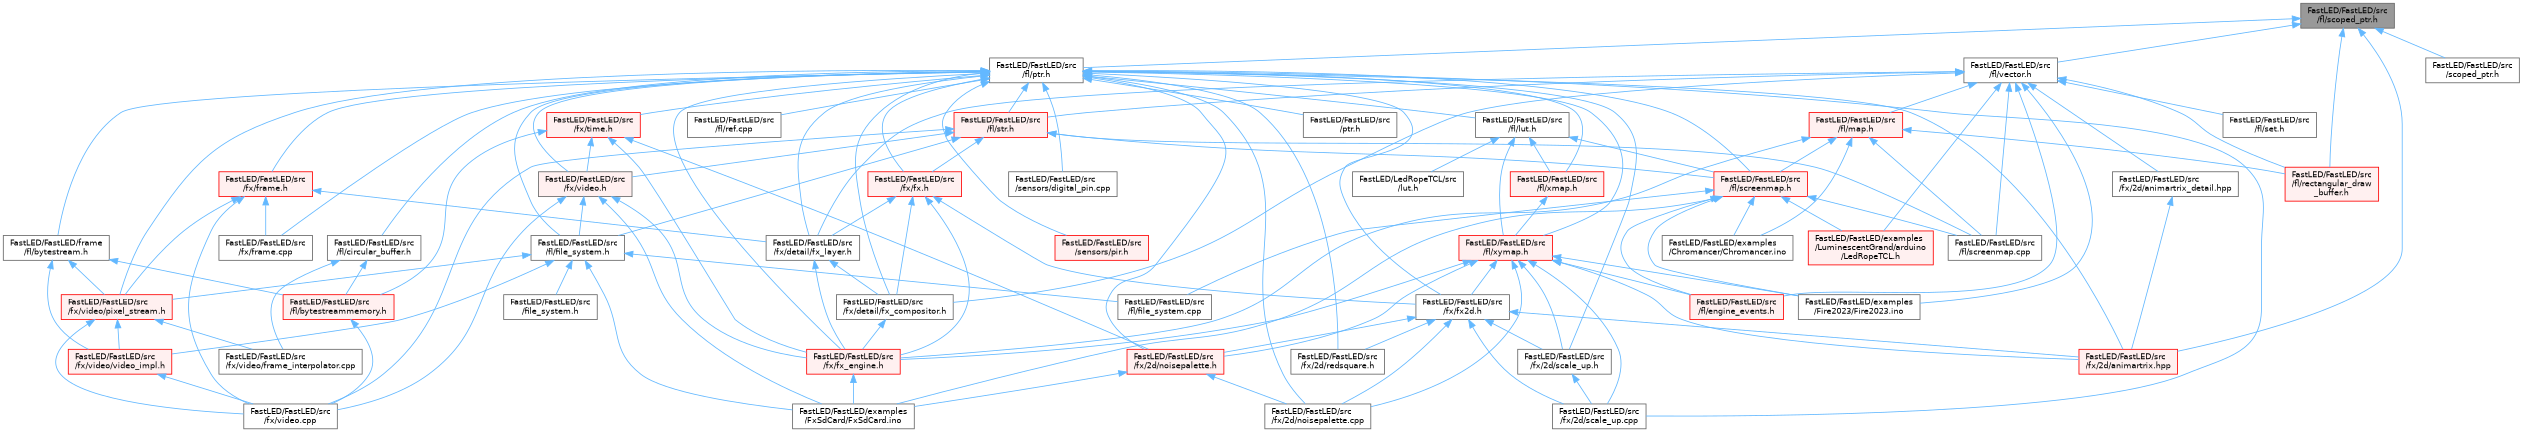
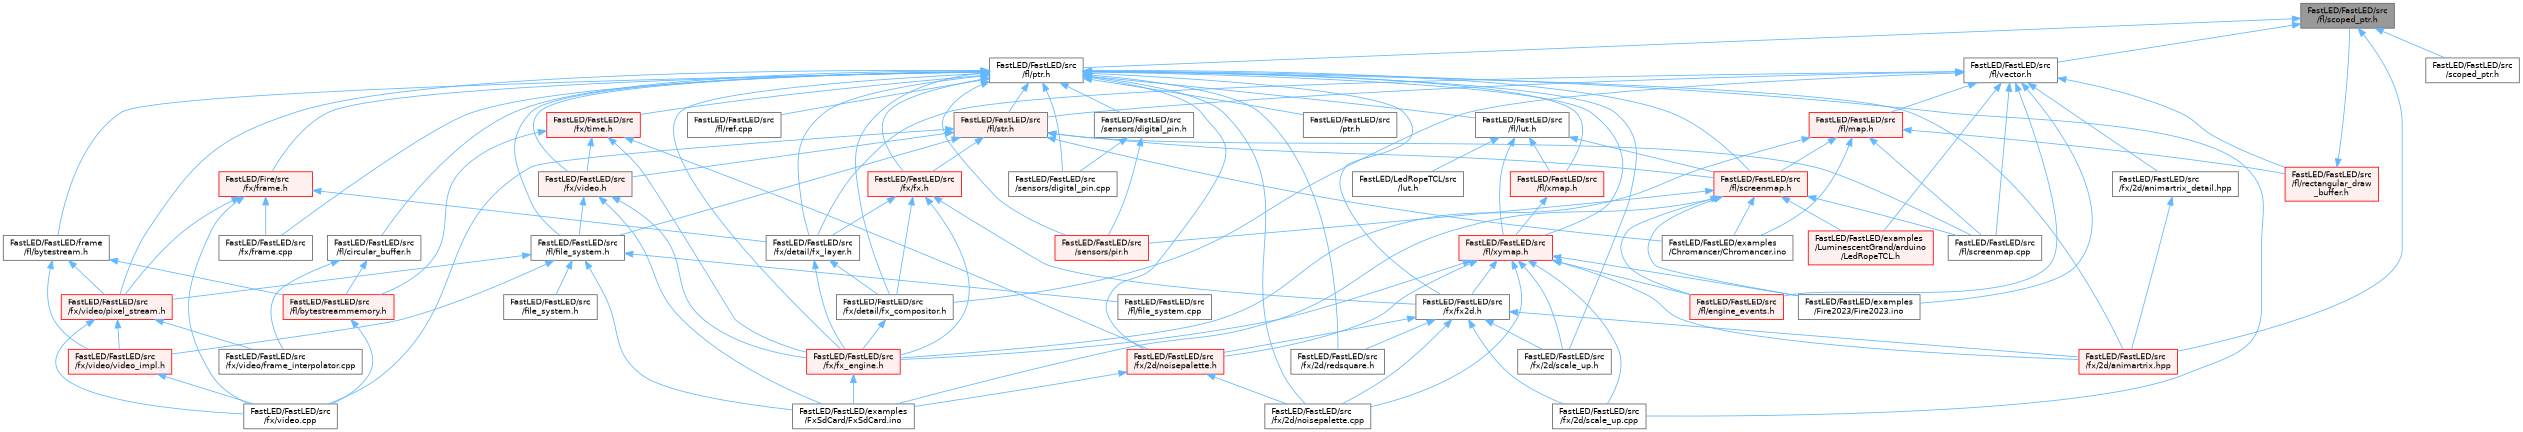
edge "FastLED/FastLED/src /fl/rectangular_draw _buffer.h" -> "FastLED/FastLED/src /fl/scoped_ptr.h": reversed
node "FastLED/FastLED/src /fl/str.h": color red -> grey40
node "FastLED/FastLED/src /sensors/digital_pin.h": added
node "FastLED/FastLED/src /fl/set.h": removed
node "FastLED/FastLED/src /fx/frame.h": label "FastLED/FastLED/src /fx/frame.h" -> "FastLED/Fire/src /fx/frame.h"
edge "FastLED/FastLED/examples /Chromancer/Chromancer.ino" -> "FastLED/FastLED/src /fl/str.h": added
edge "FastLED/FastLED/src /fl/file_system.cpp" -> "FastLED/FastLED/src /fl/screenmap.h": now "FastLED/FastLED/src /sensors/pir.h" -> "FastLED/FastLED/src /fl/screenmap.h"
edge "FastLED/FastLED/src /fx/video.cpp" -> "FastLED/FastLED/src /fx/video.h": removed
edge "FastLED/FastLED/src /fx/2d/scale_up.cpp" -> "FastLED/FastLED/src /fx/2d/scale_up.h": removed
